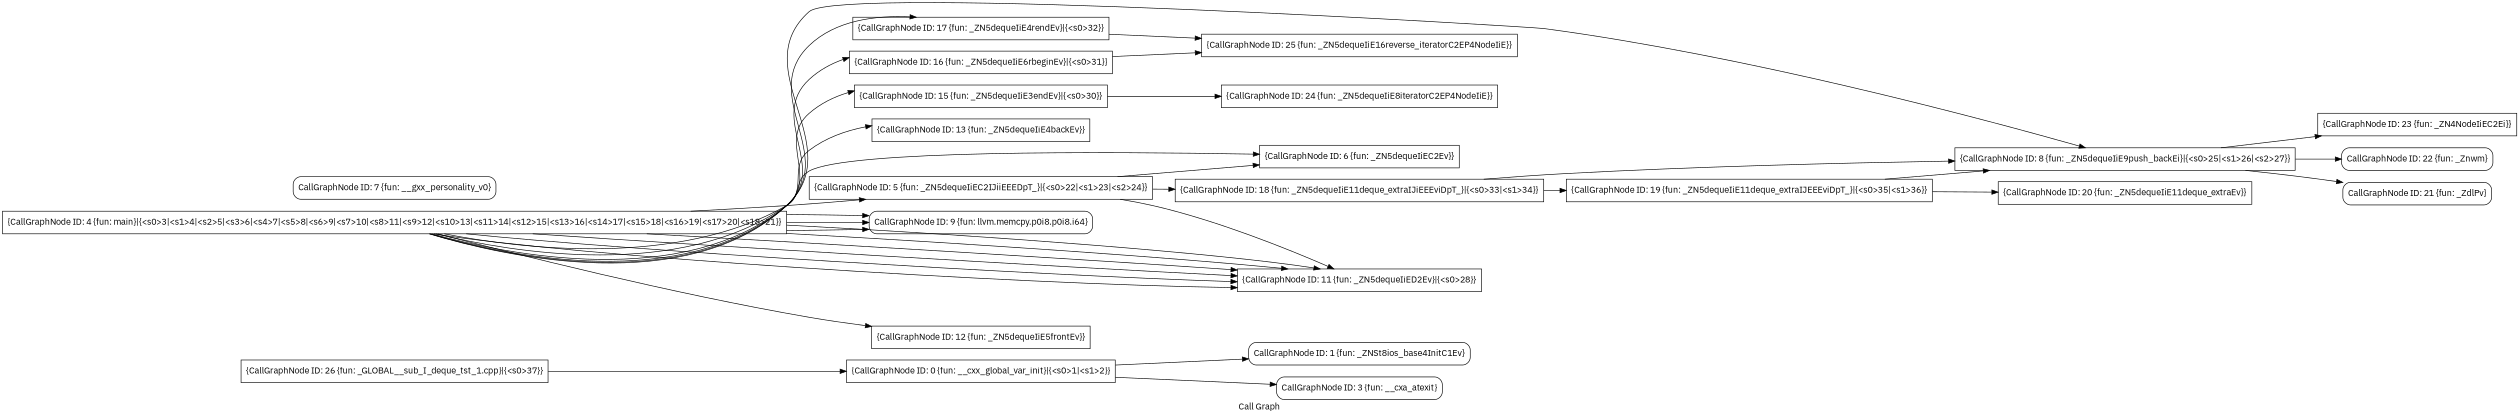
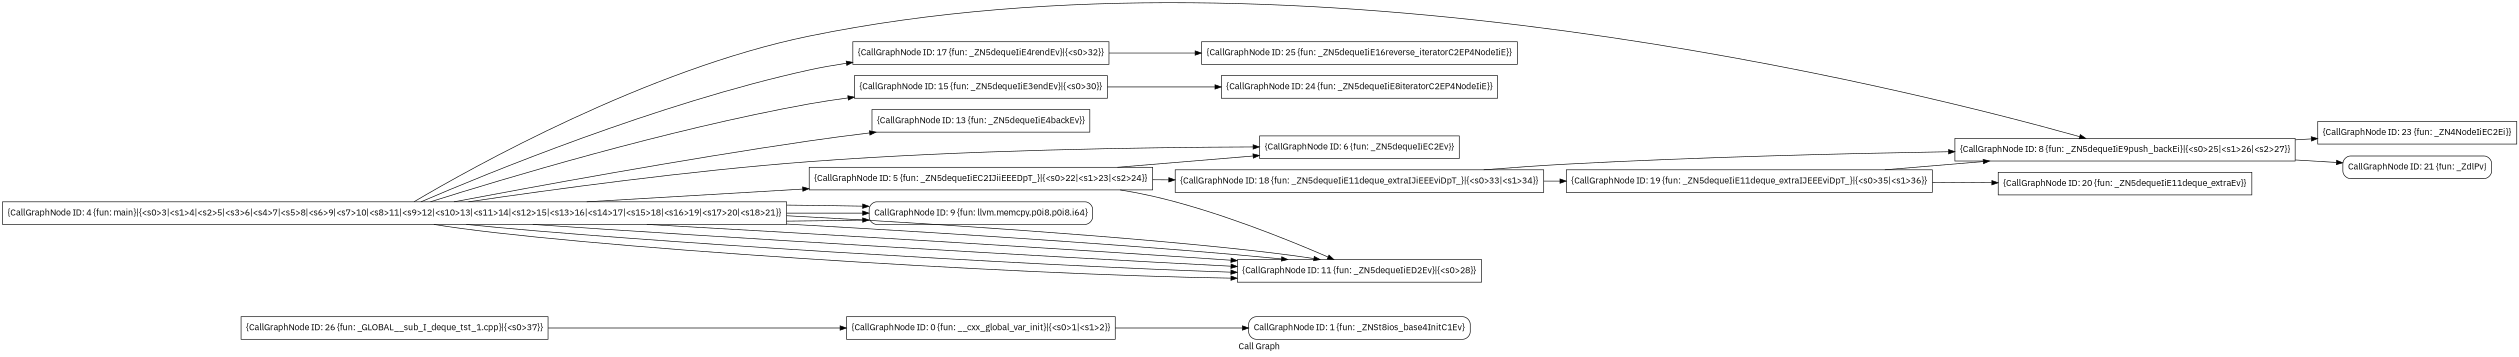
node "{CallGraphNode ID: 16 {fun: _ZN5dequeIiE6rbeginEv}|{<s0>31}}": removed
node "CallGraphNode ID: 22 {fun: _Znwm}": removed
node "CallGraphNode ID: 7 {fun: __gxx_personality_v0}": removed
node "{CallGraphNode ID: 12 {fun: _ZN5dequeIiE5frontEv}}": removed
node "CallGraphNode ID: 3 {fun: __cxa_atexit}": removed
